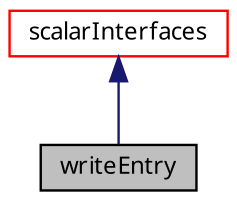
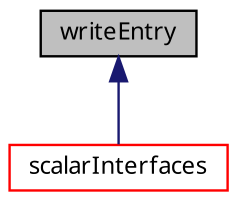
edge "writeEntry" -> "scalarInterfaces": reversed
